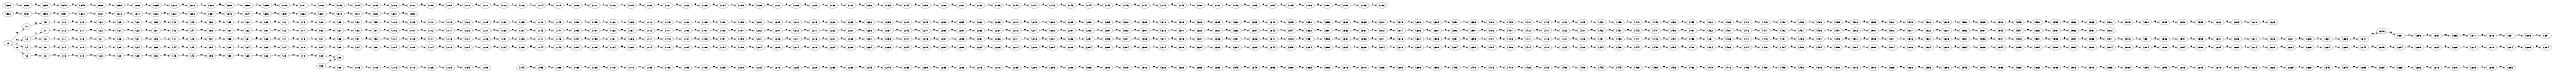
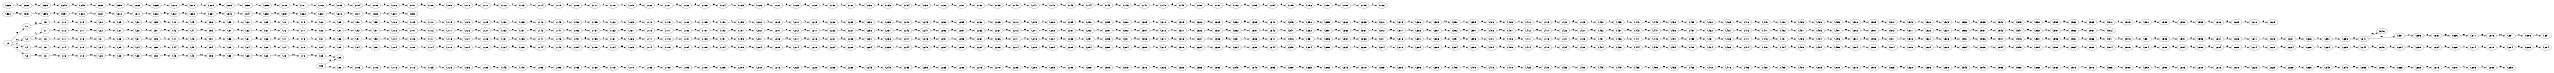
edge "S646" -> "S651": now "S641" -> "S651"
node "S143": added
